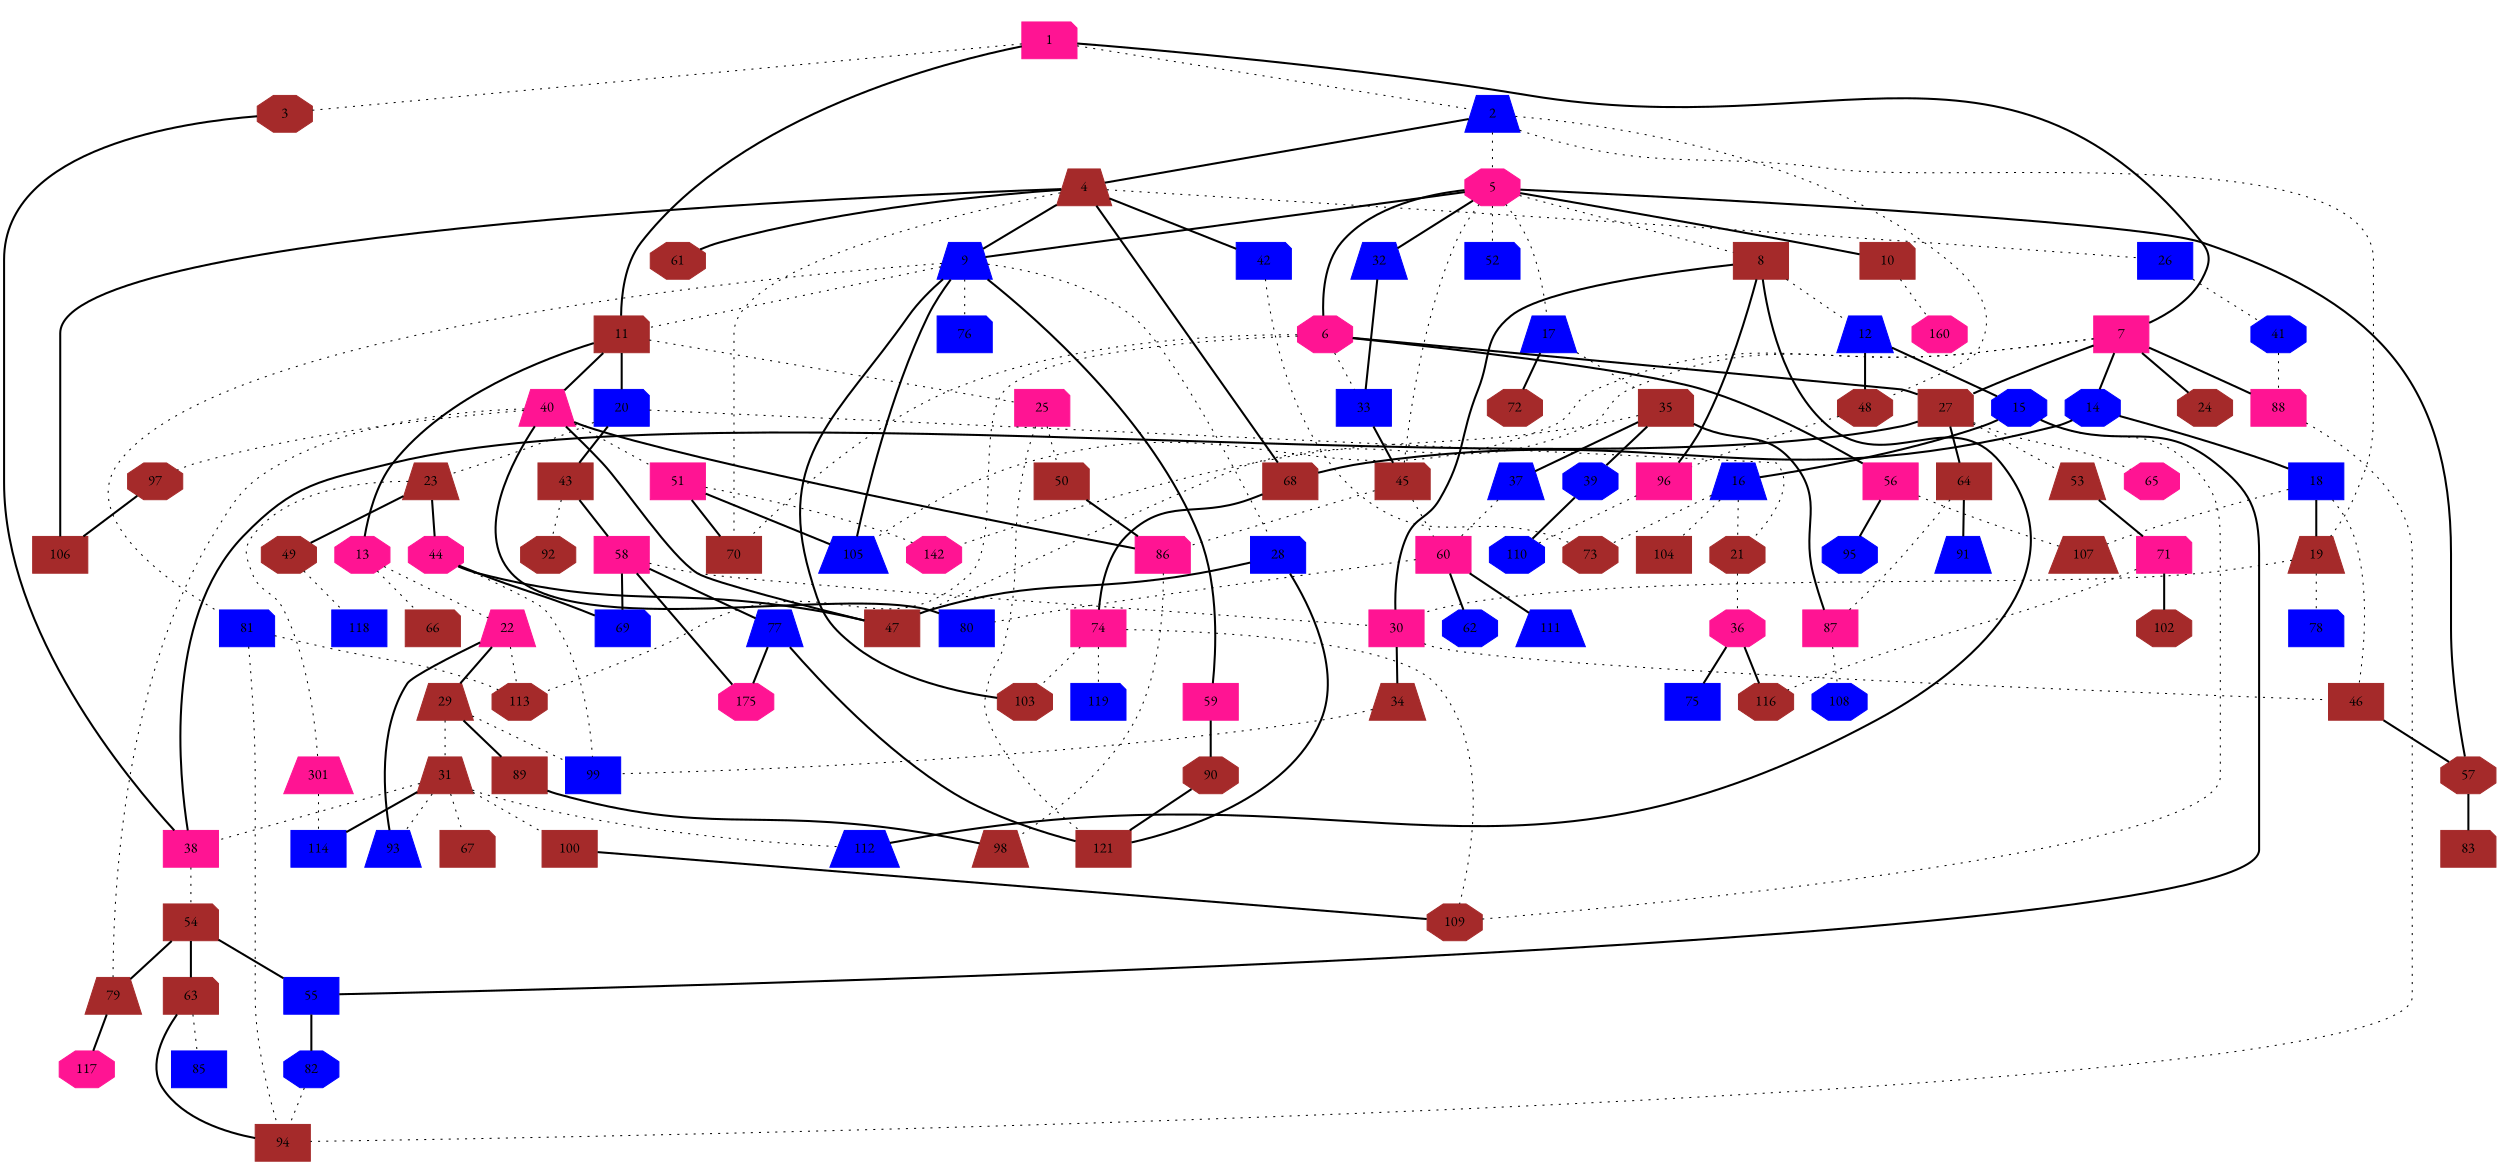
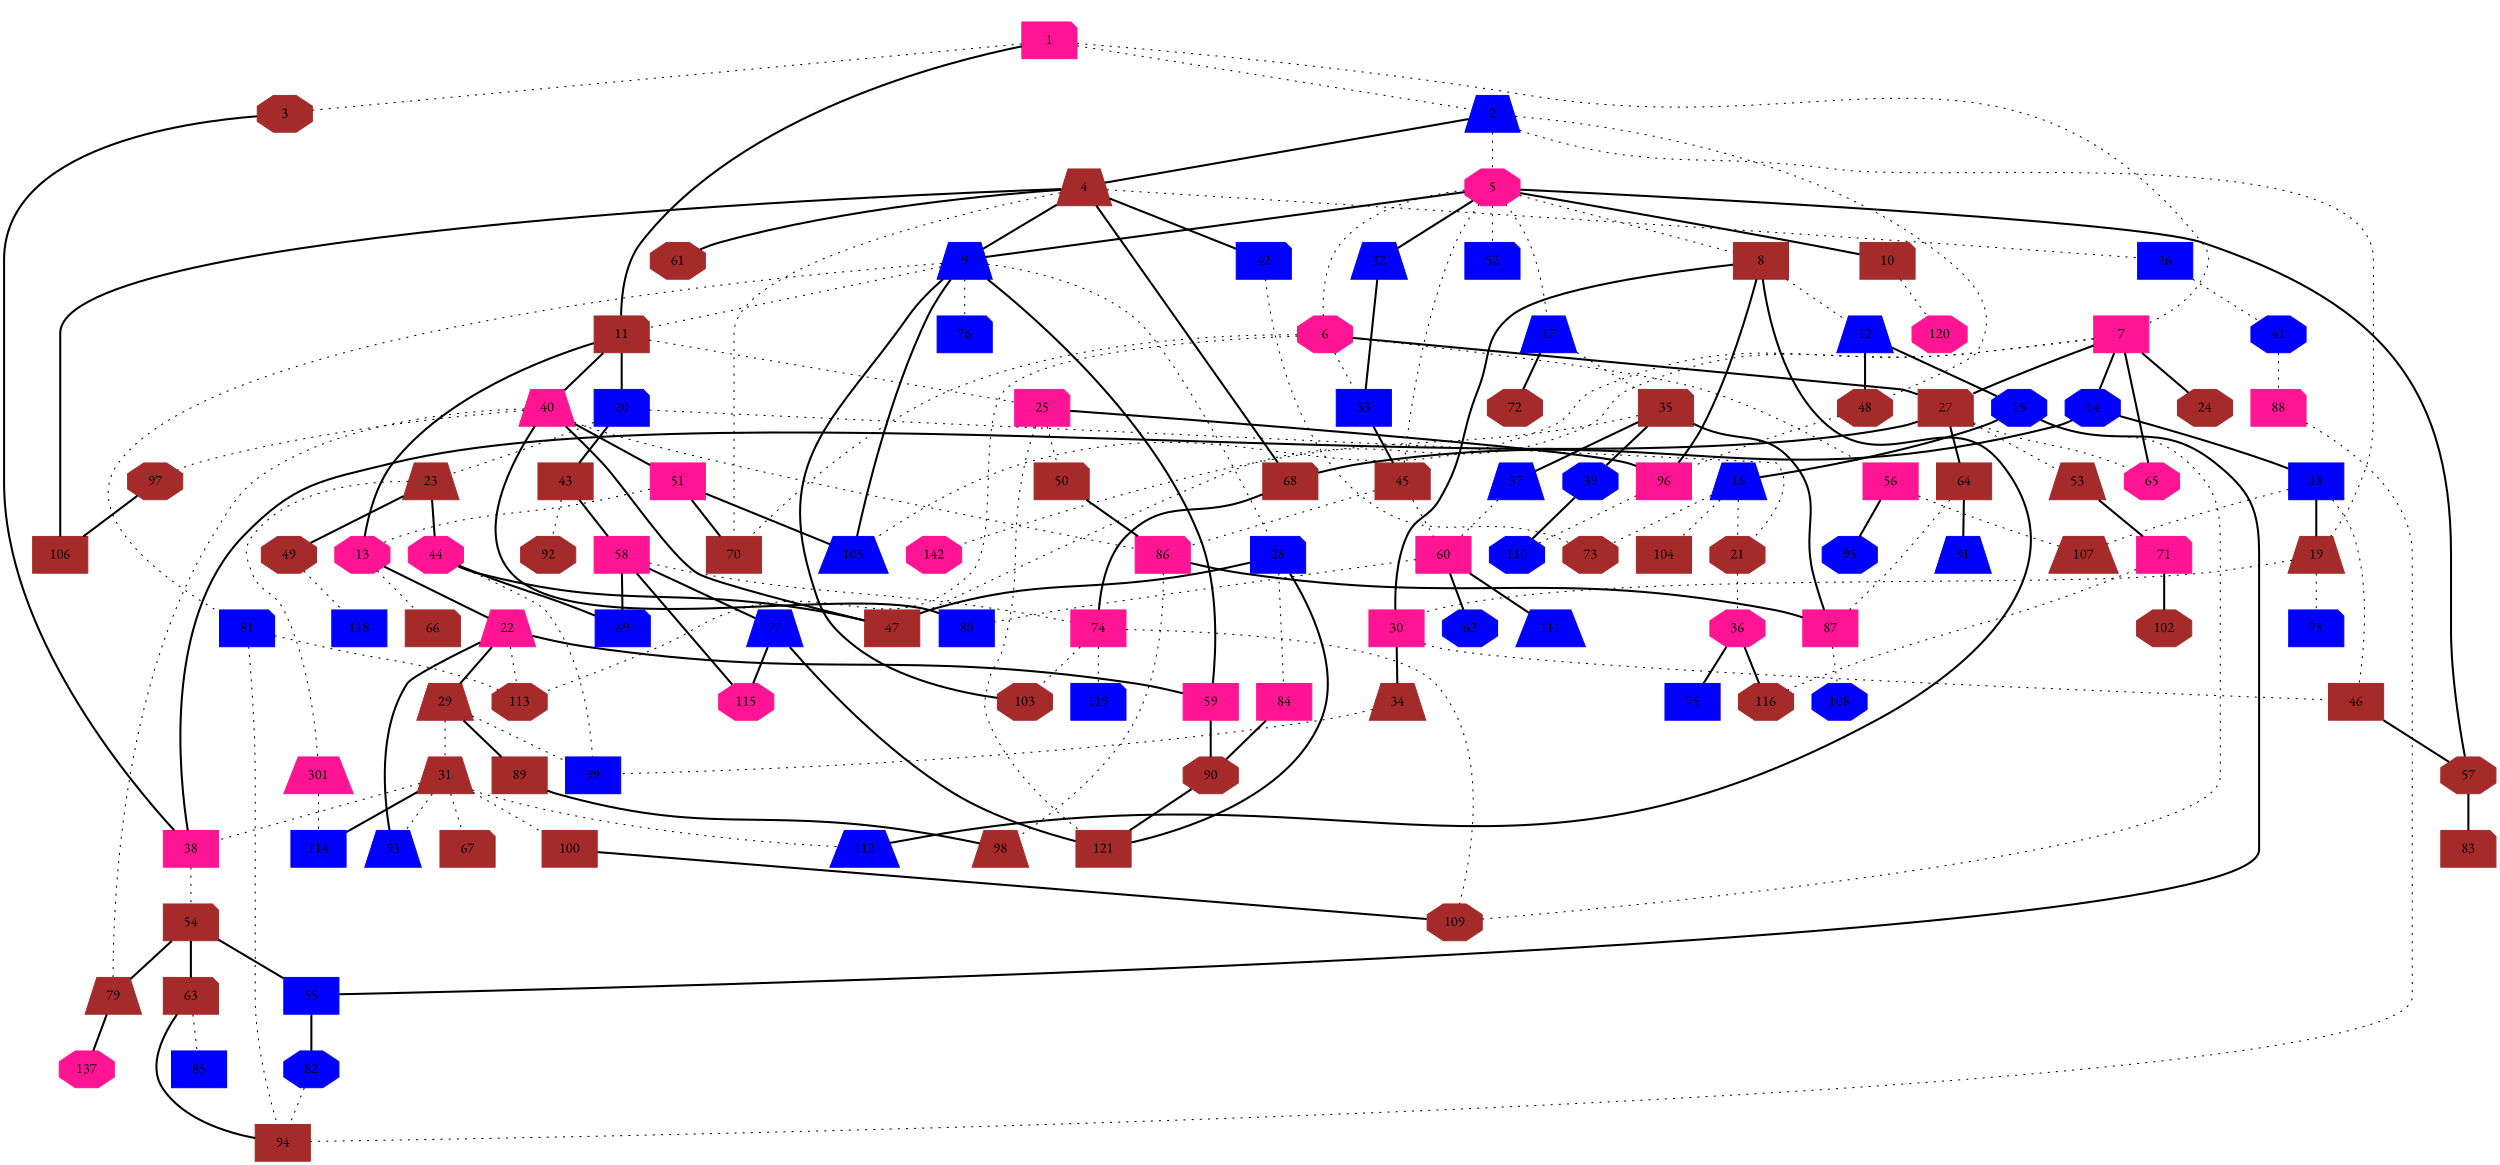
edge "1" -- "7": style bold -> dotted
edge "5" -- "6": style bold -> dotted
node "160": label "160" -> "120"
edge "6" -- "56": style bold -> dotted
edge "7" -- "88": now "7" -- "65"
edge "25" -- "96": added
edge "40" -- "51": style dotted -> bold
edge "40" -- "86": style bold -> dotted
edge "51" -- "142": now "51" -- "13"
edge "86" -- "87": added
edge "13" -- "22": style dotted -> bold
edge "58" -- "30": now "58" -- "74"
edge "22" -- "59": added
node "175": label "175" -> "115"
node "84": added
node "117": label "117" -> "137"
